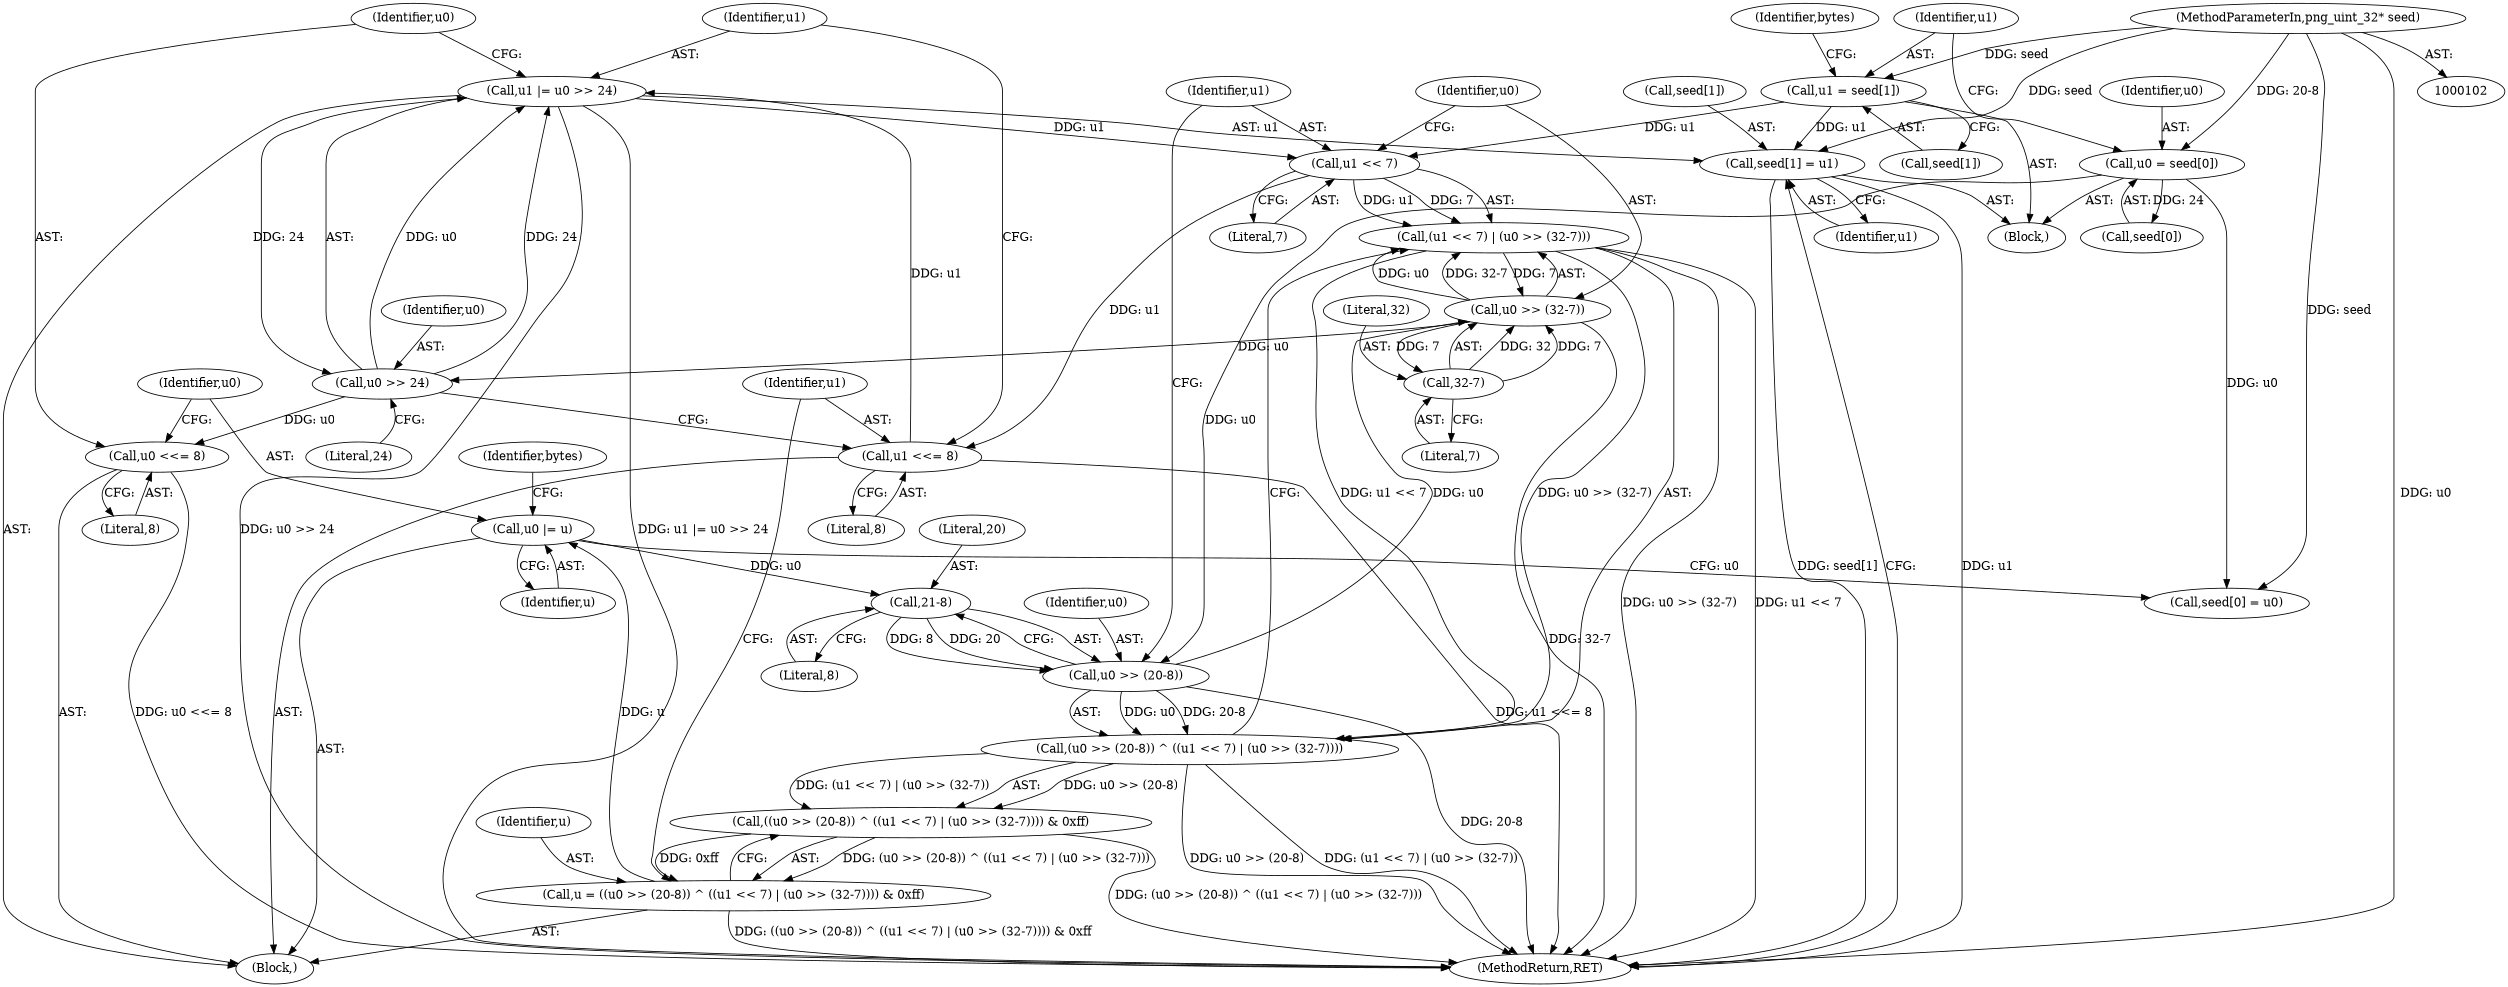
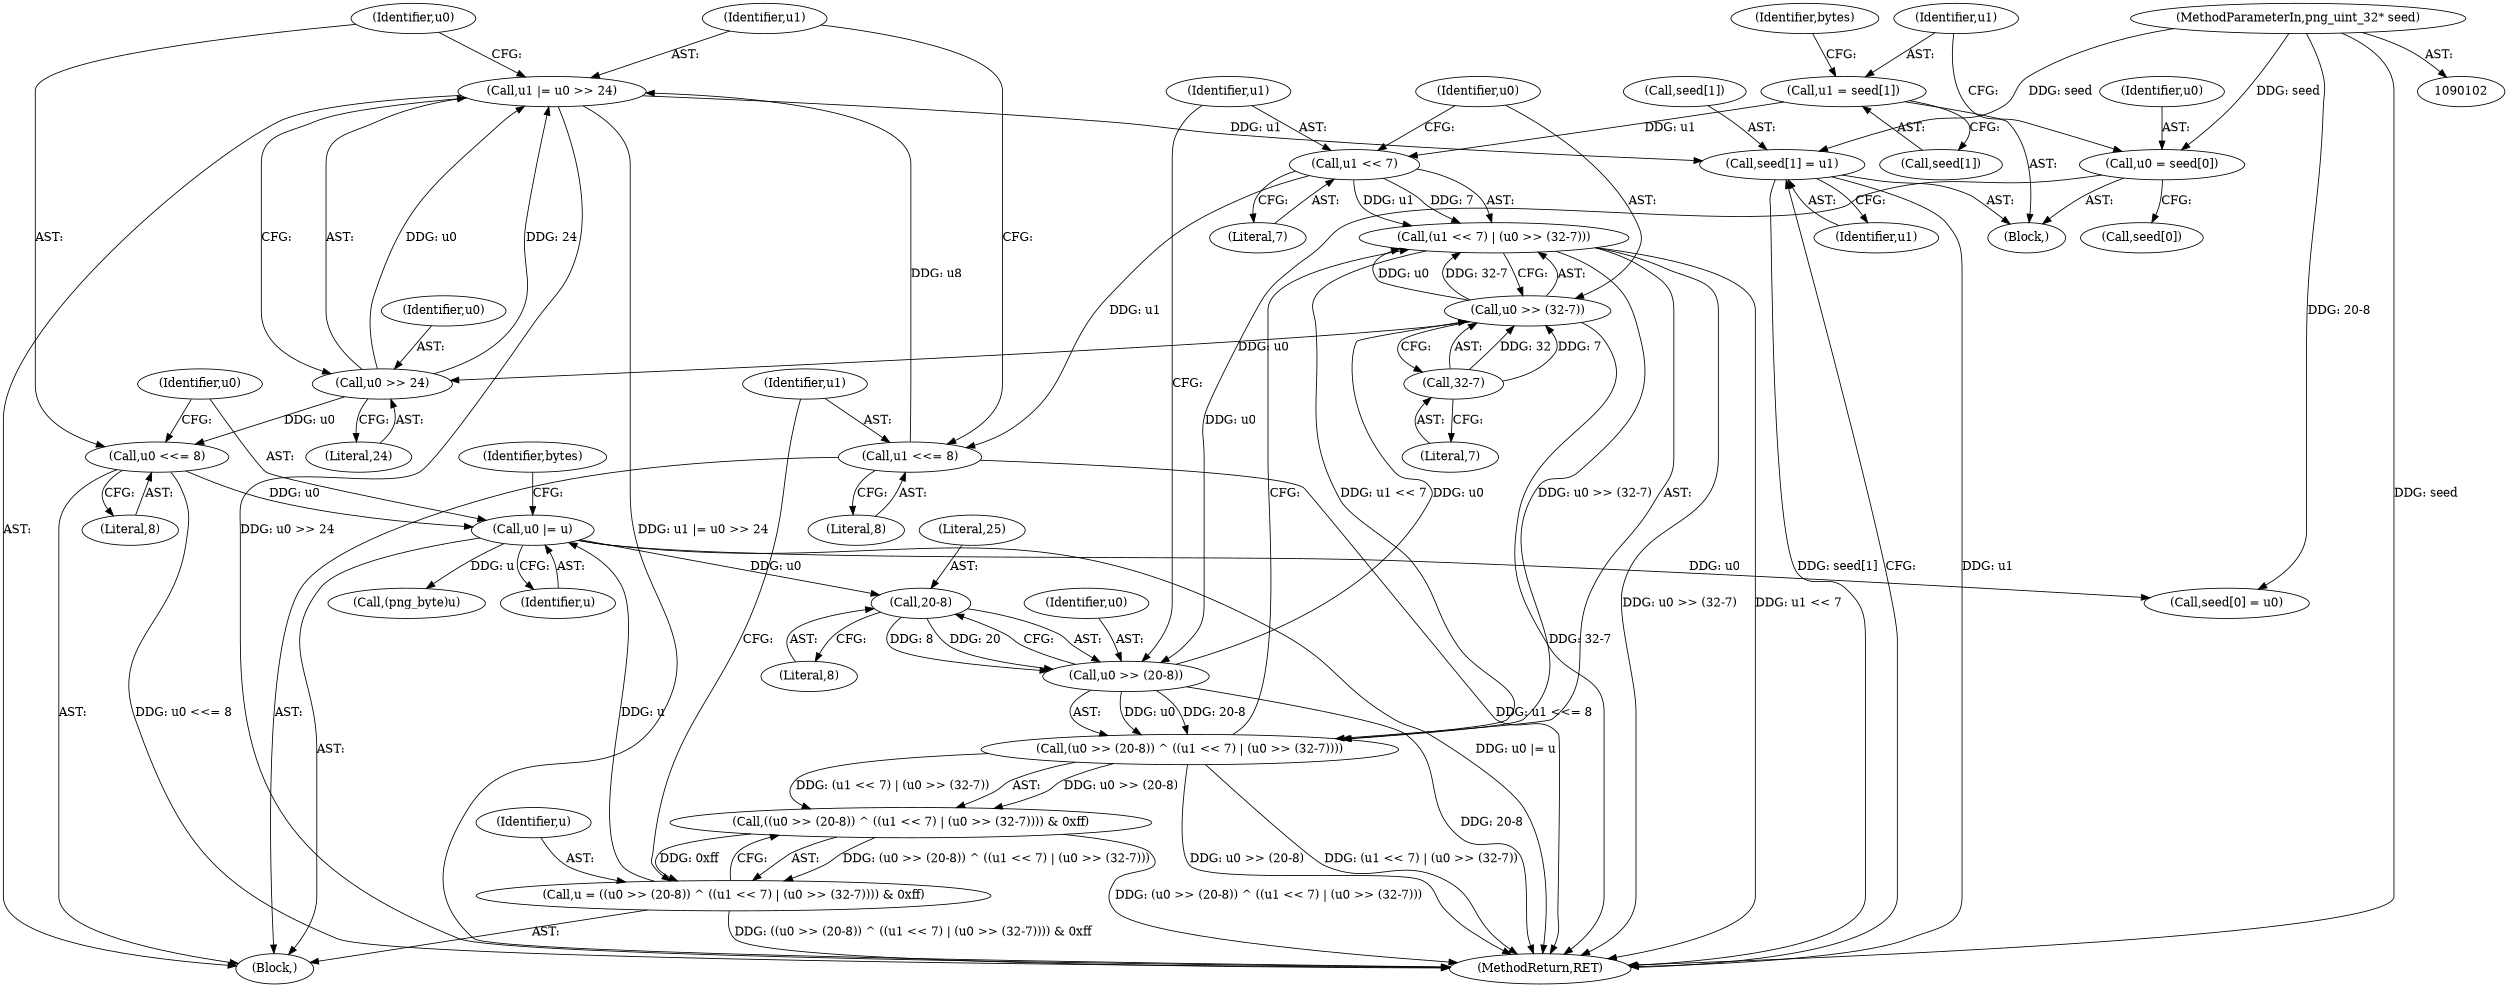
edge "(MethodParameterIn,png_uint_32* seed)" -> "(Call,u1 = seed[1])": removed, label "DDG: seed"
edge "(MethodParameterIn,png_uint_32* seed)" -> "(Call,u0 = seed[0])": label "DDG: 20-8" -> "DDG: seed"
node "1000102": label "1000102" -> "1090102"
edge "(Call,u1 |= u0 >> 24)" -> "(Call,u1 << 7)": removed, label "DDG: u1"
edge "(Call,u1 = seed[1])" -> "(Call,seed[1] = u1)": removed, label "DDG: u1"
edge "(Call,u1 |= u0 >> 24)" -> "(Call,seed[1] = u1)": label "AST: u1" -> "DDG: u1"
edge "(Call,u0 = seed[0])" -> "(Call,seed[0])": label "DDG: 24" -> "CFG: "
edge "(Call,seed[0])" -> "(Call,u0 = seed[0])": removed, label "AST:"
edge "(Call,u1 |= u0 >> 24)" -> "(Call,u0 >> 24)": label "DDG: 24" -> "CFG: "
edge "(Call,u1 <<= 8)" -> "(Call,u1 |= u0 >> 24)": label "DDG: u1" -> "DDG: u8"
edge "(Call,(u1 << 7) | (u0 >> (32-7)))" -> "(Call,u0 >> (32-7))": label "DDG: 7" -> "CFG: "
node "(Literal,32)": removed
edge "(MethodParameterIn,png_uint_32* seed)" -> "(Call,seed[0] = u0)": label "DDG: seed" -> "DDG: 20-8"
edge "(Call,u0 >> (32-7))" -> "(Call,32-7)": label "DDG: 7" -> "CFG: "
edge "(Call,u0 = seed[0])" -> "(Call,seed[0] = u0)": removed, label "DDG: u0"
edge "(Call,u0 >> 24)" -> "(Call,u1 <<= 8)": now "(Call,u0 >> 24)" -> "(Literal,24)"
edge "(Literal,24)" -> "(Call,u0 >> 24)": label "CFG: " -> "AST: "
edge "(MethodParameterIn,png_uint_32* seed)" -> "(MethodReturn,RET)": label "DDG: u0" -> "DDG: seed"
edge "(Call,u0 <<= 8)" -> "(Call,u0 |= u)": added, label "DDG: u0"
node "(Literal,20)": label "(Literal,20)" -> "(Literal,25)"
edge "(Call,u0 |= u)" -> "(Call,seed[0] = u0)": label "CFG: u0" -> "DDG: u0"
edge "(Call,u0 |= u)" -> "(MethodReturn,RET)": added, label "DDG: u0 |= u"
node "(Call,(png_byte)u)": added
node "(Call,21-8)": label "(Call,21-8)" -> "(Call,20-8)"
